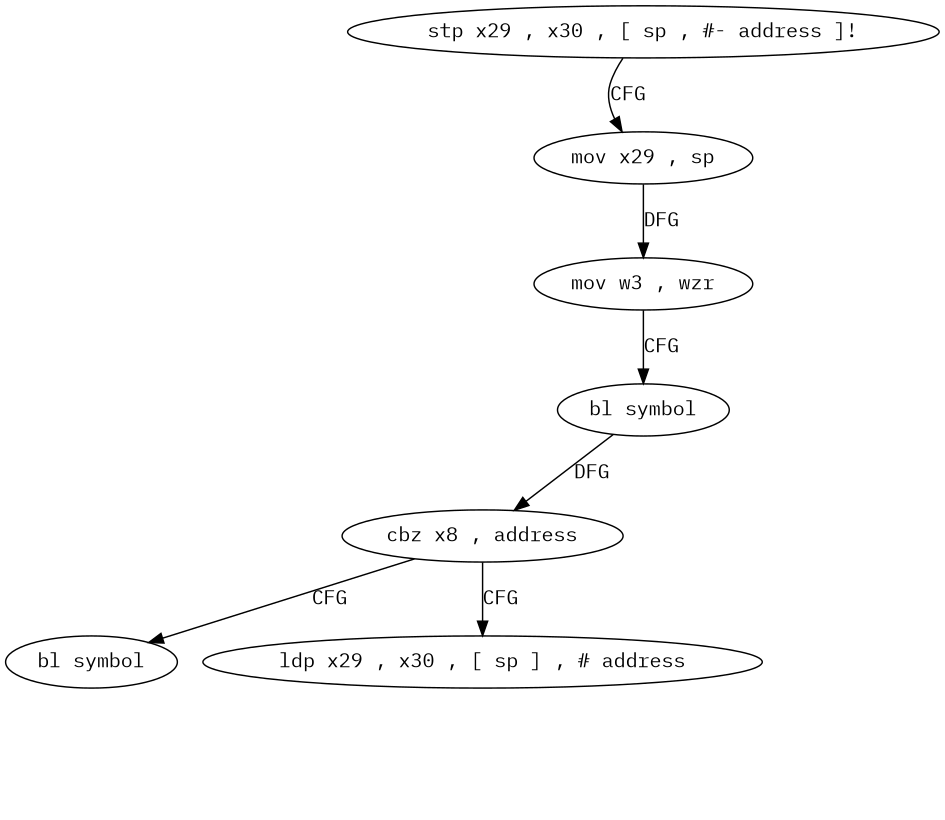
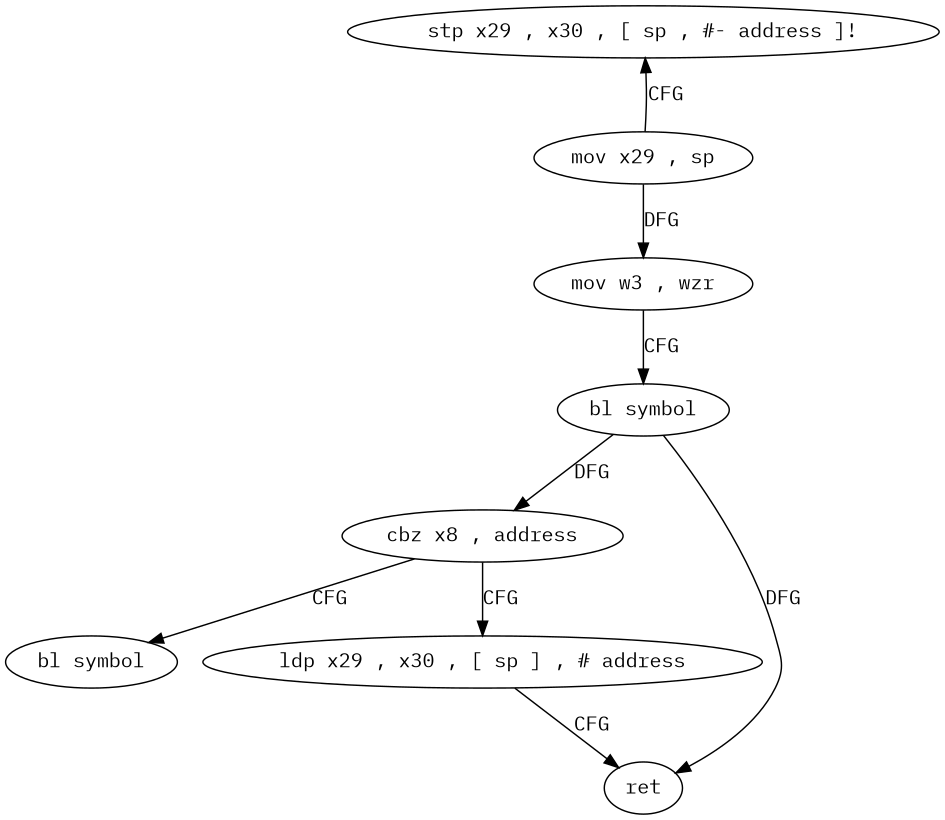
edge "stp x29 , x30 , [ sp , #- address ]!" -> "mov x29 , sp": reversed
node "ret": added
